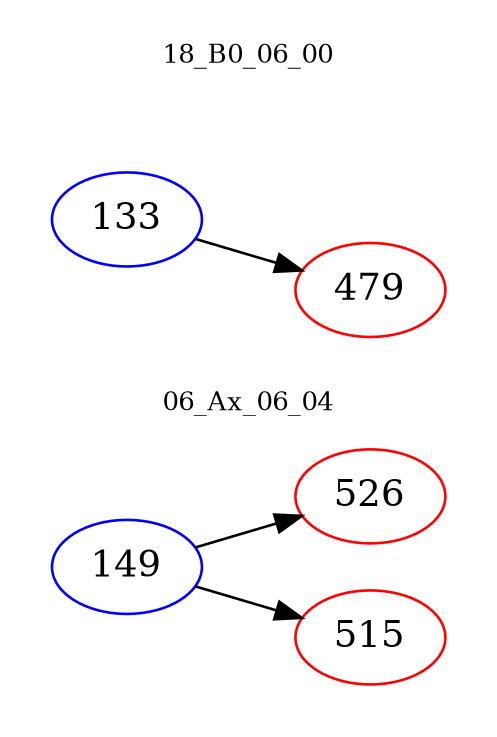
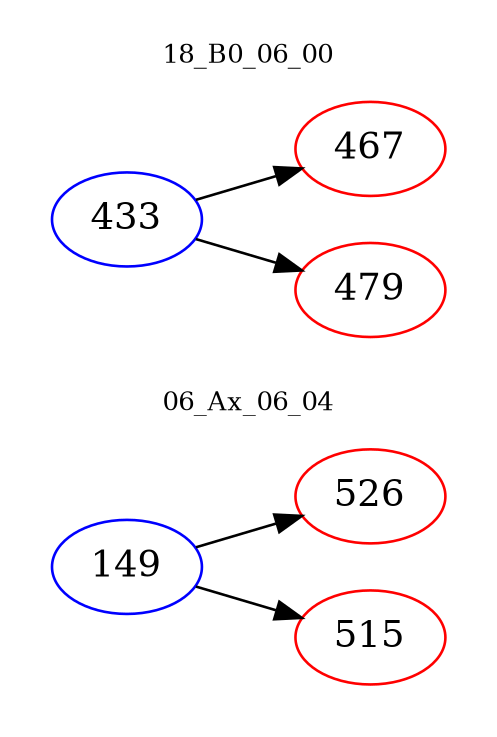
node "467": added
node "133": label "133" -> "433"
